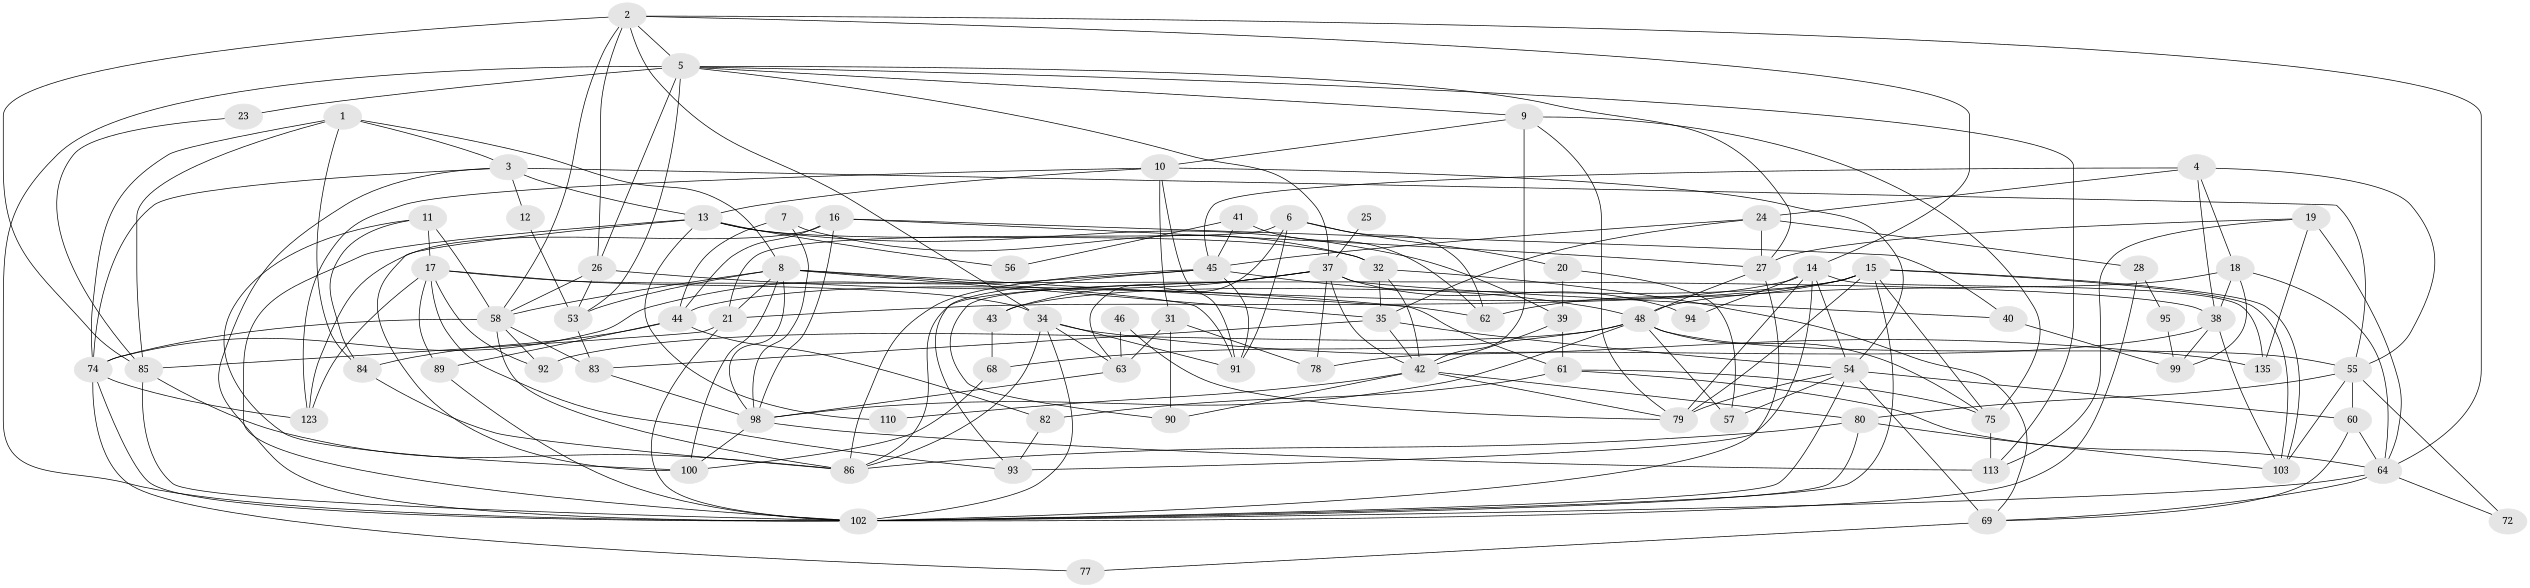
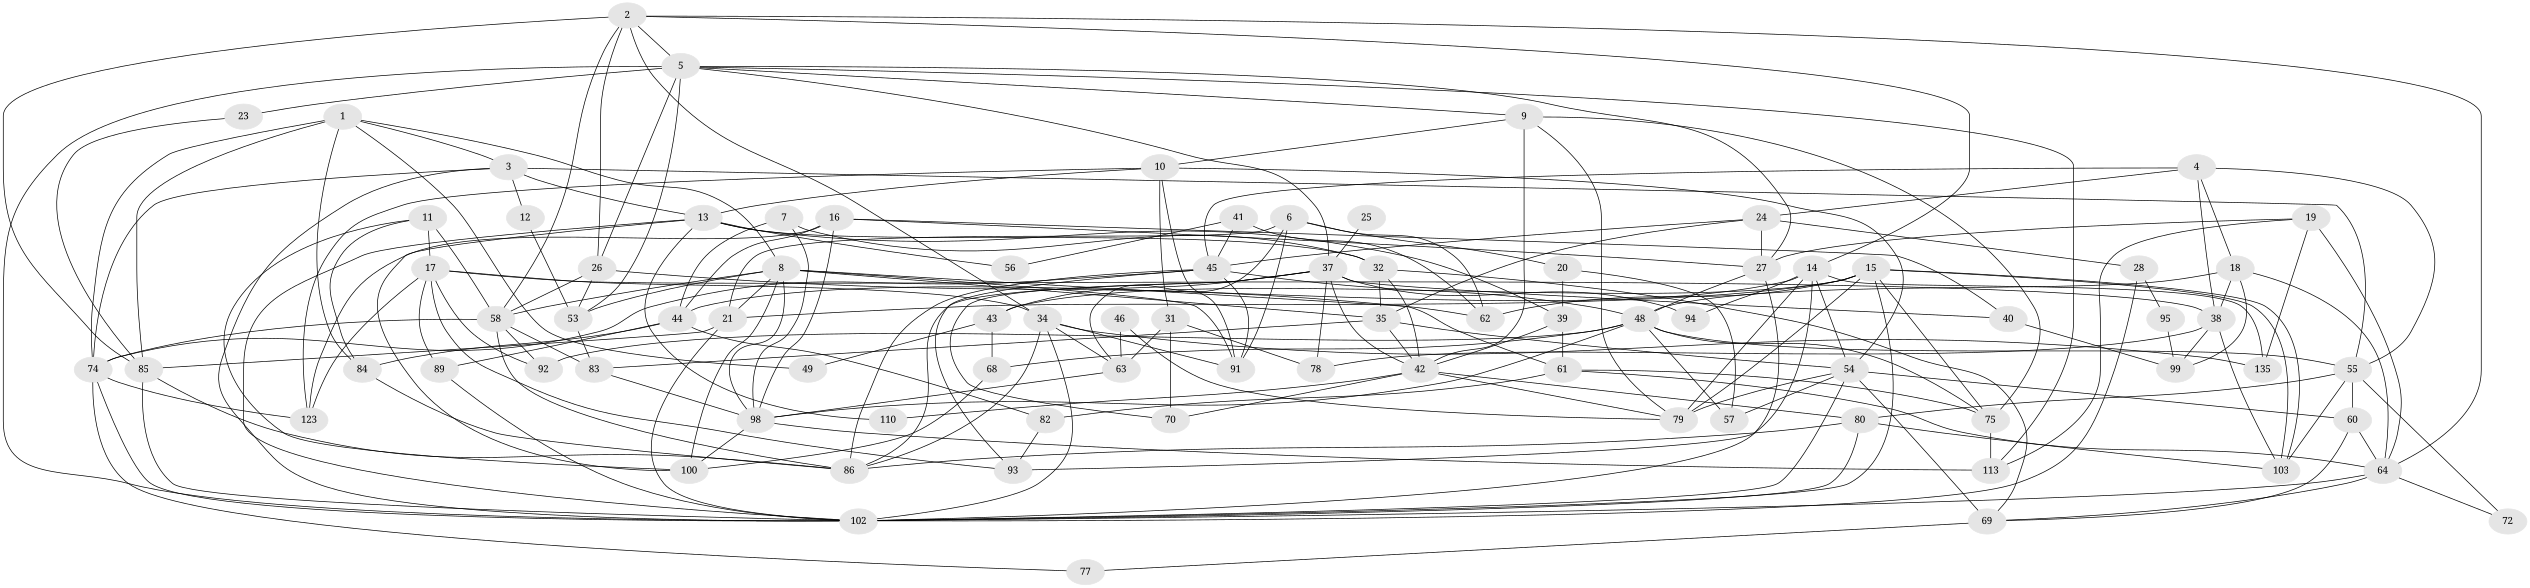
node "49": added
node "90": label "90" -> "70"
